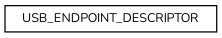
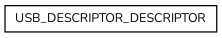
node "USB_ENDPOINT_DESCRIPTOR": label "USB_ENDPOINT_DESCRIPTOR" -> "USB_DESCRIPTOR_DESCRIPTOR"
